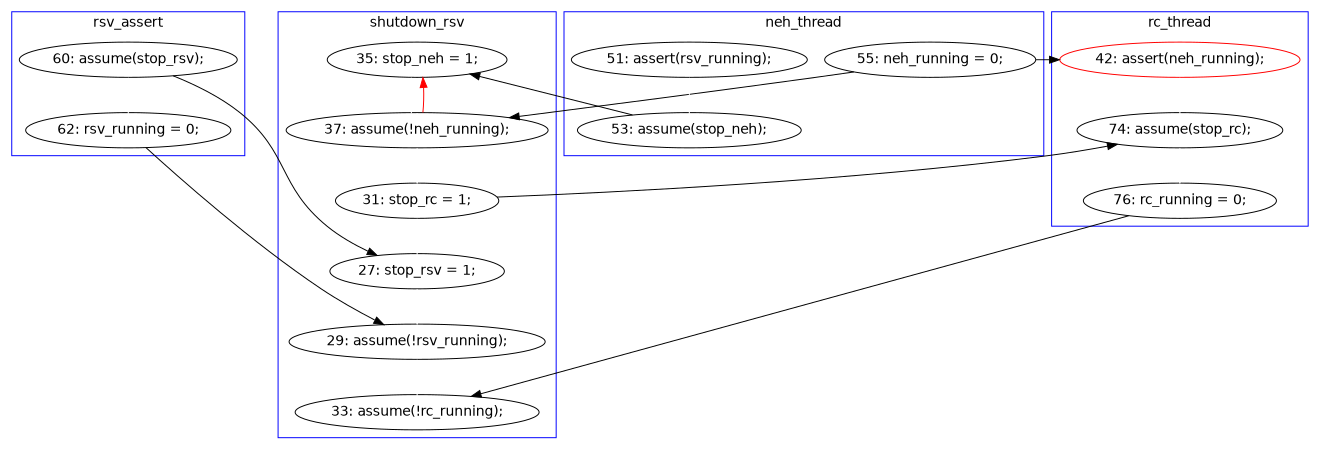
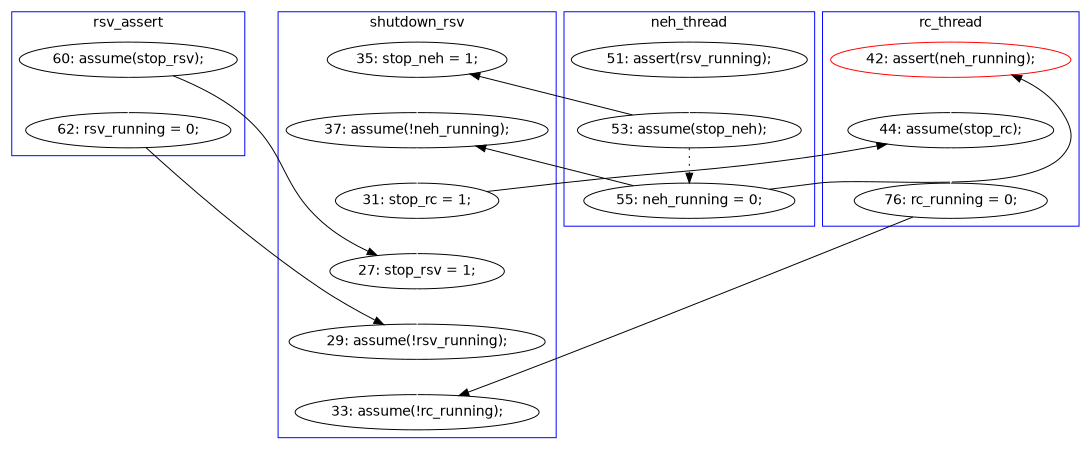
edge "37: assume(!neh_running);" -> "35: stop_neh = 1;": removed
node "74: assume(stop_rc);": label "74: assume(stop_rc);" -> "44: assume(stop_rc);"
edge "53: assume(stop_neh);" -> "55: neh_running = 0;": added
